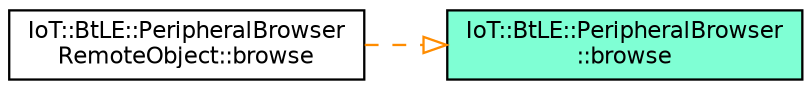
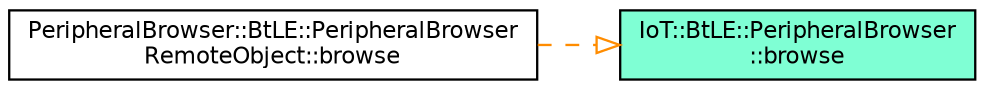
node "IoT::BtLE::PeripheralBrowser RemoteObject::browse": label "IoT::BtLE::PeripheralBrowser RemoteObject::browse" -> "PeripheralBrowser::BtLE::PeripheralBrowser RemoteObject::browse"
